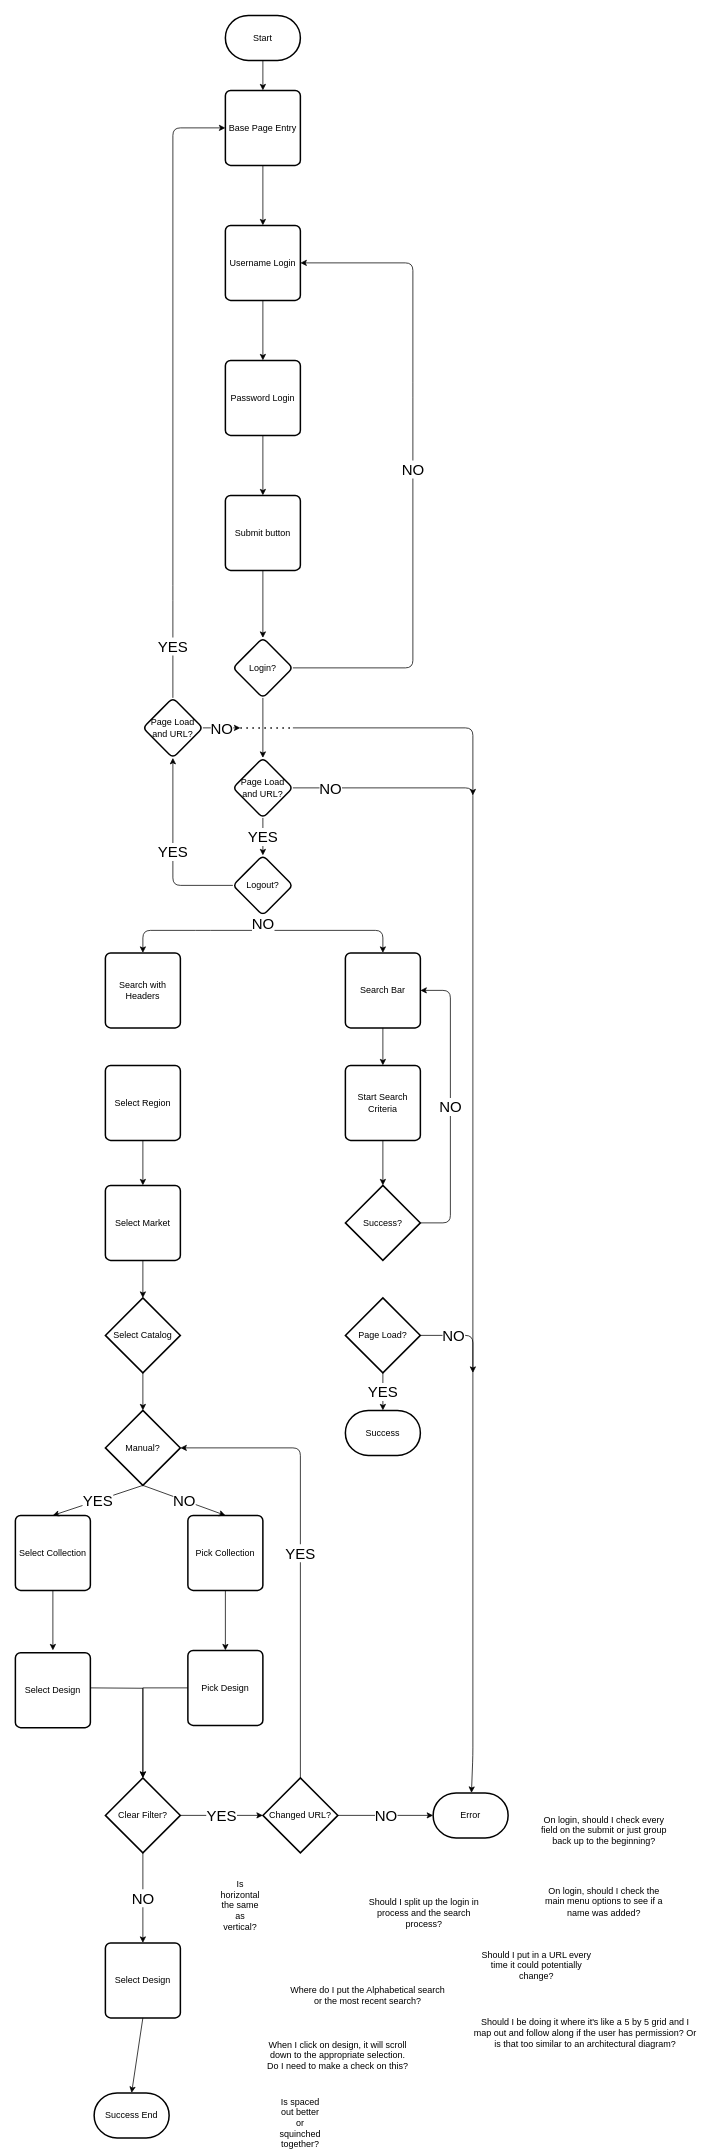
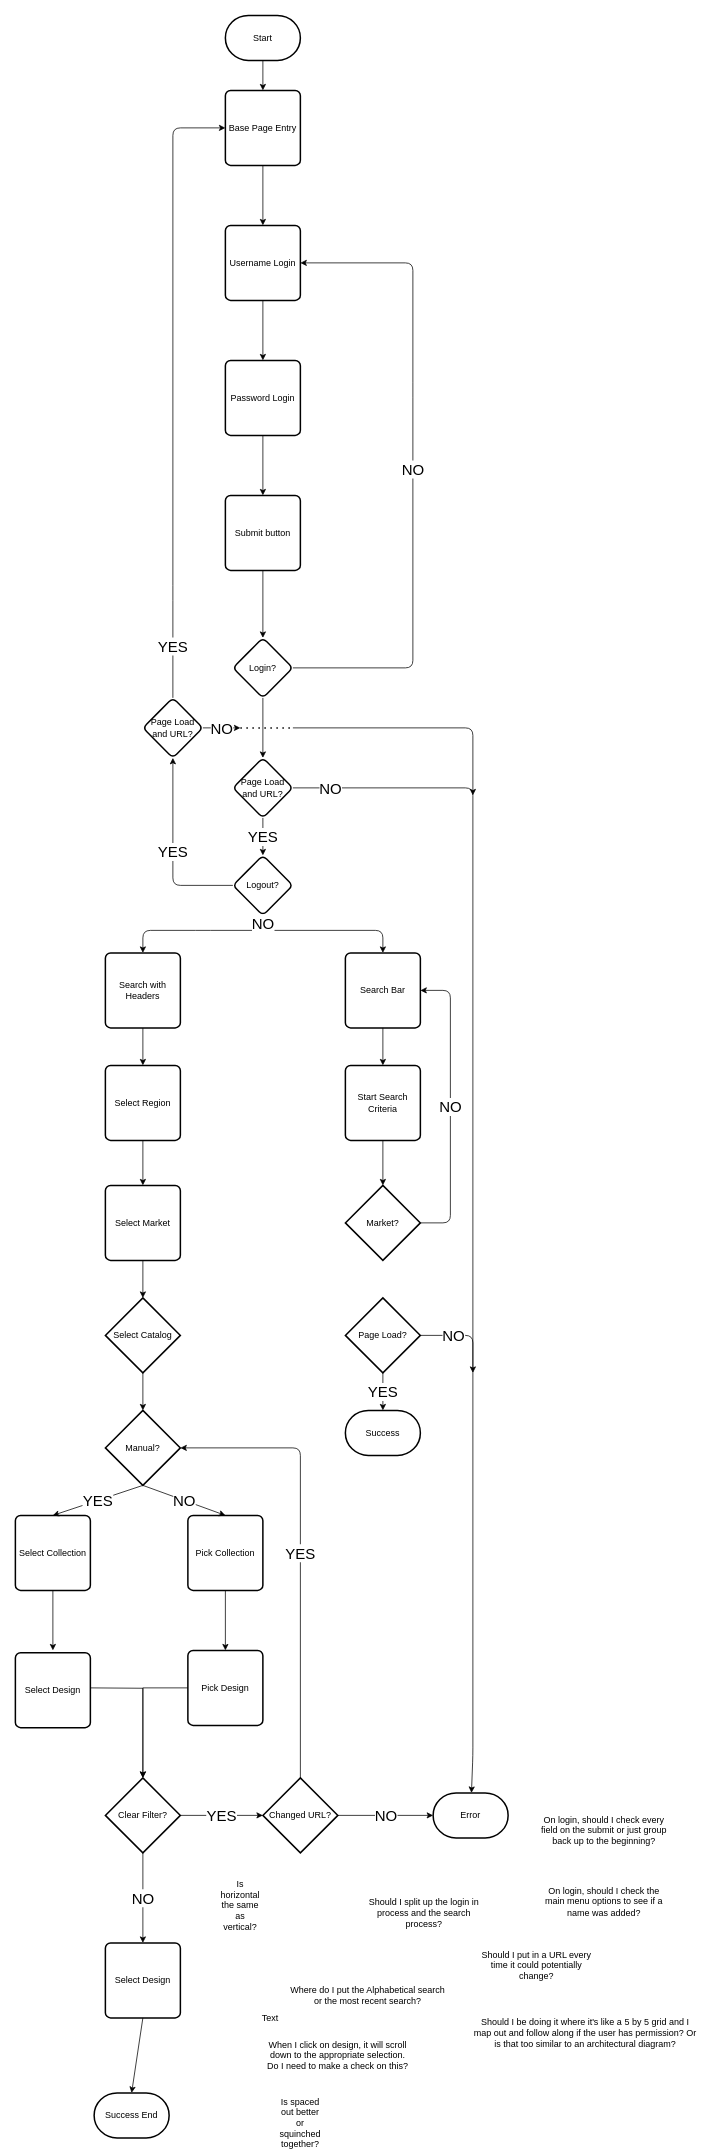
edge "Search with Headers" -> "Select Region": added
node "Success?": label "Success?" -> "Market?"
node "Text": added
